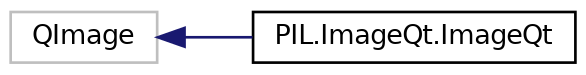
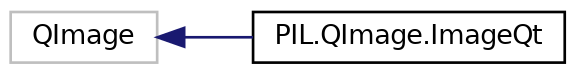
node "PIL.ImageQt.ImageQt": label "PIL.ImageQt.ImageQt" -> "PIL.QImage.ImageQt"
